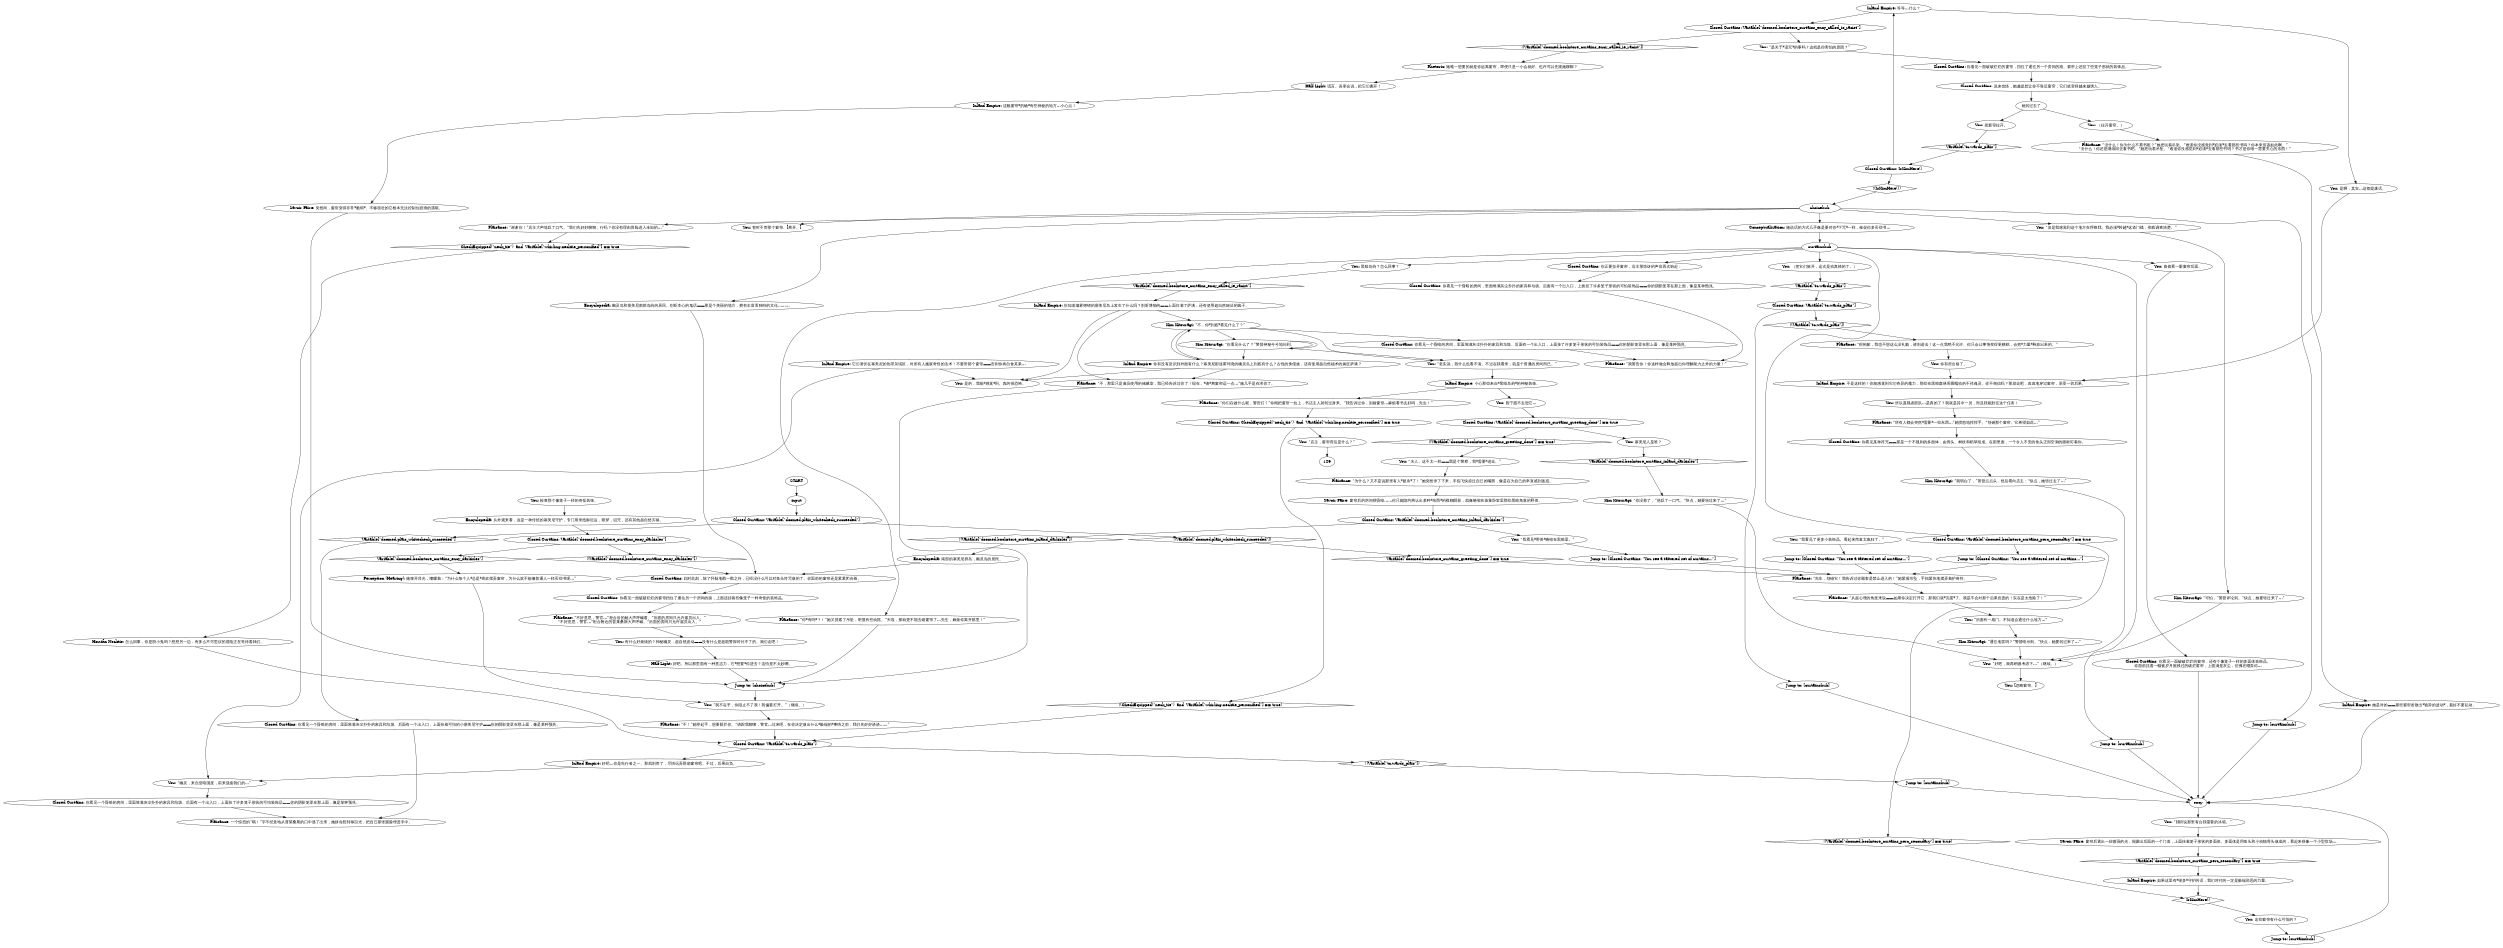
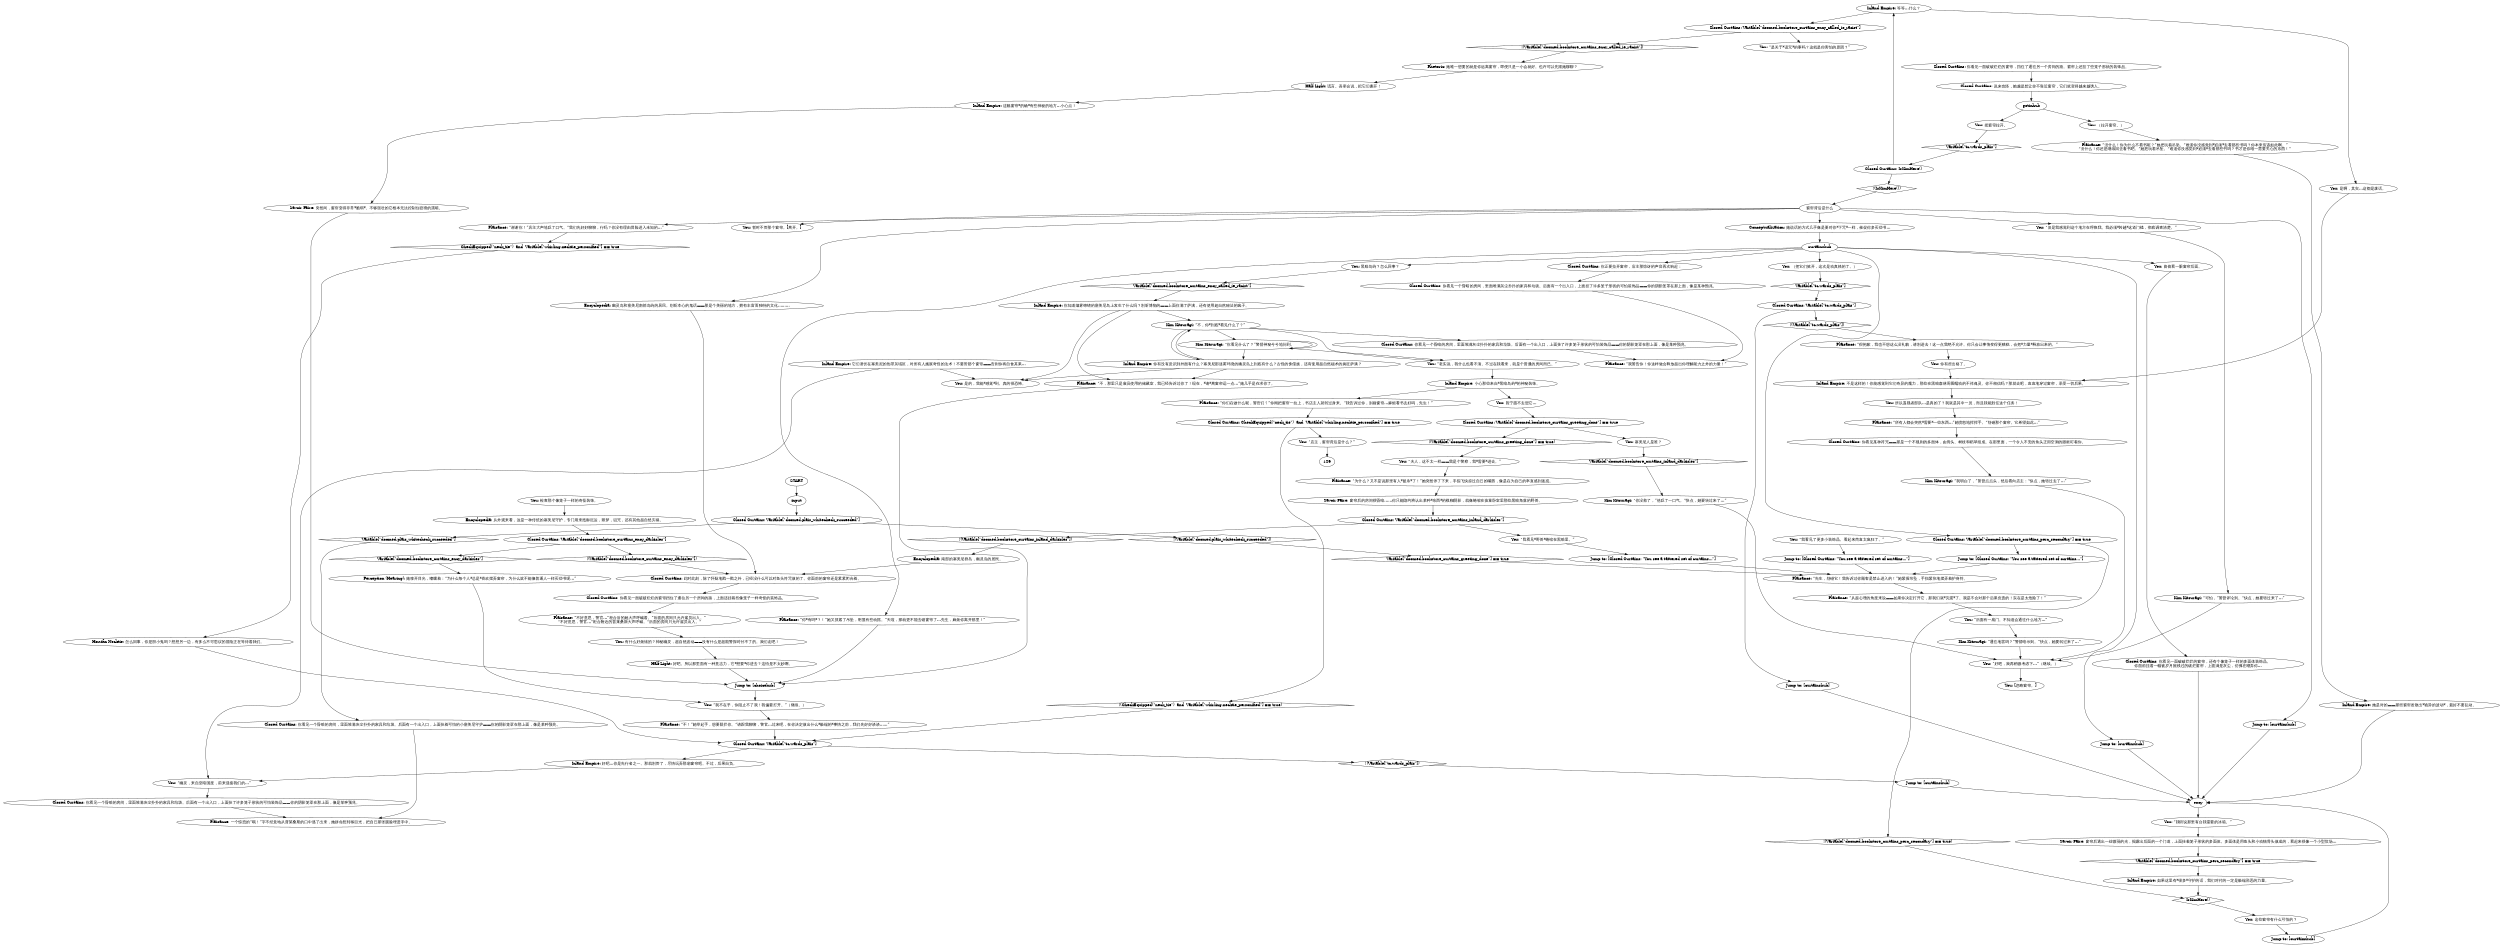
edge "You: “是关于*诅咒*的事吗？这就是你害怕的原因？”" -> "Closed Curtains: 你看见一面破破烂烂的窗帘，挡住了通往另一个房间的路。窗帘上还挂了些笼子形状的装饰品。": removed
node "她转过去了": label "她转过去了" -> "gotinhub"
node "choicehub": label "choicehub" -> "窗帘背后是什么"
